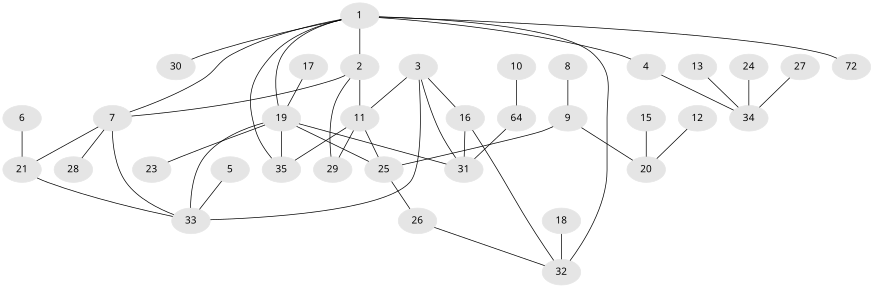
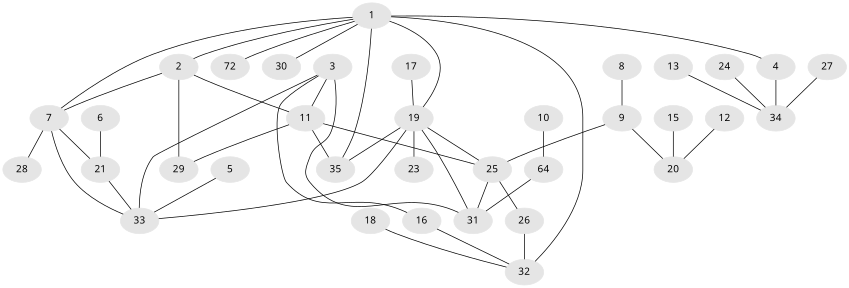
edge "16" -- "31": now "25" -- "31"
